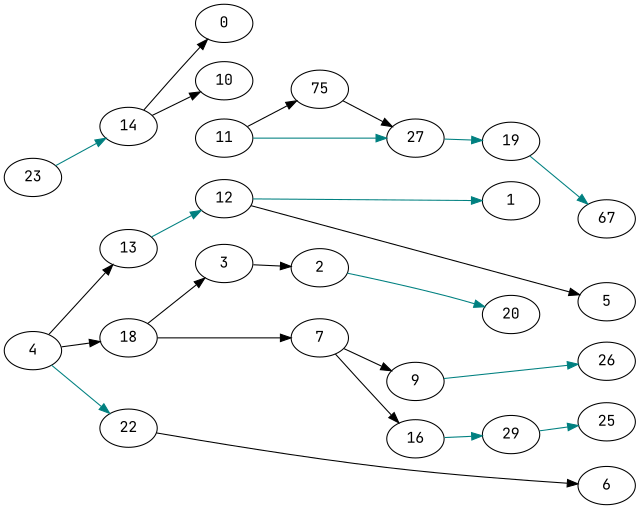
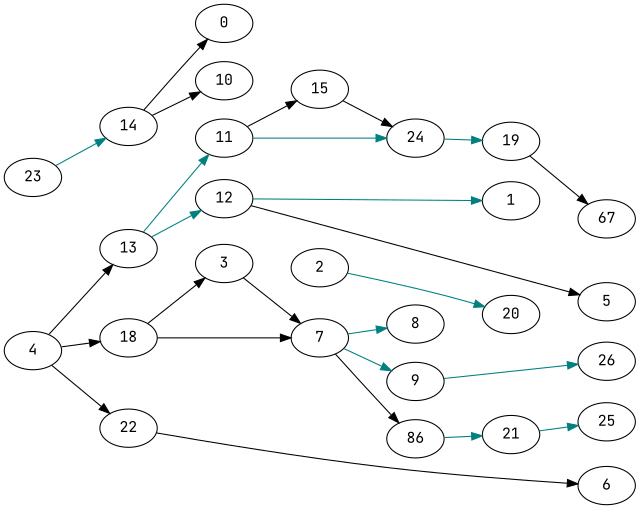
node "75": label "75" -> "15"
node "27": label "27" -> "24"
edge "19" -> "67": color teal -> black
edge "13" -> "11": added
edge "3" -> "2": now "3" -> "7"
node "8": added
edge "7" -> "9": color black -> teal
edge "4" -> "22": color teal -> black
node "29": label "29" -> "21"
node "16": label "16" -> "86"
